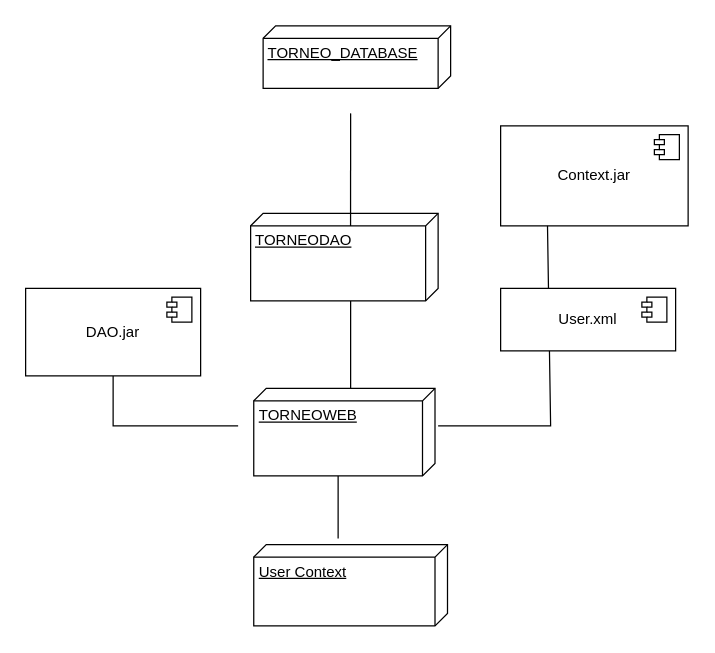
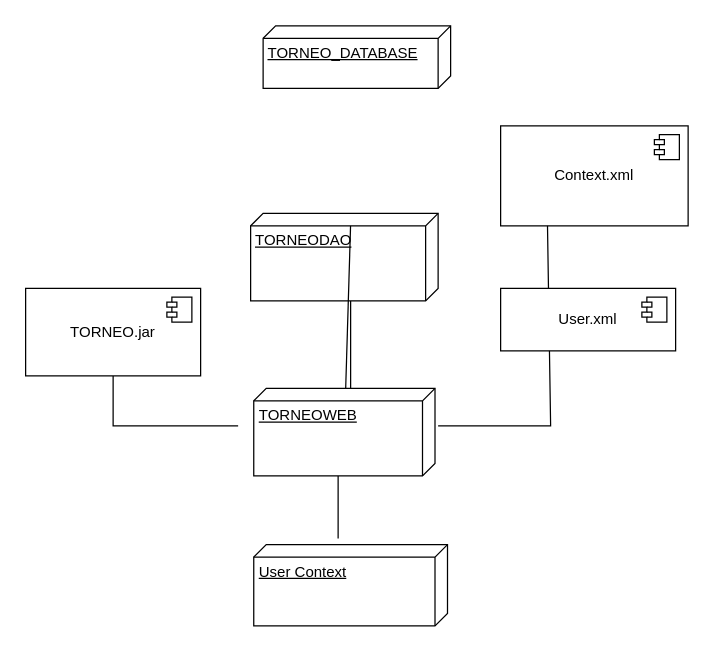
edge "TORNEO_DATABASE" -- "TORNEODAO": now "TORNEOWEB" -- "TORNEODAO"
node "Context.jar": label "Context.jar" -> "Context.xml"
node "DAO.jar": label "DAO.jar" -> "TORNEO.jar"
